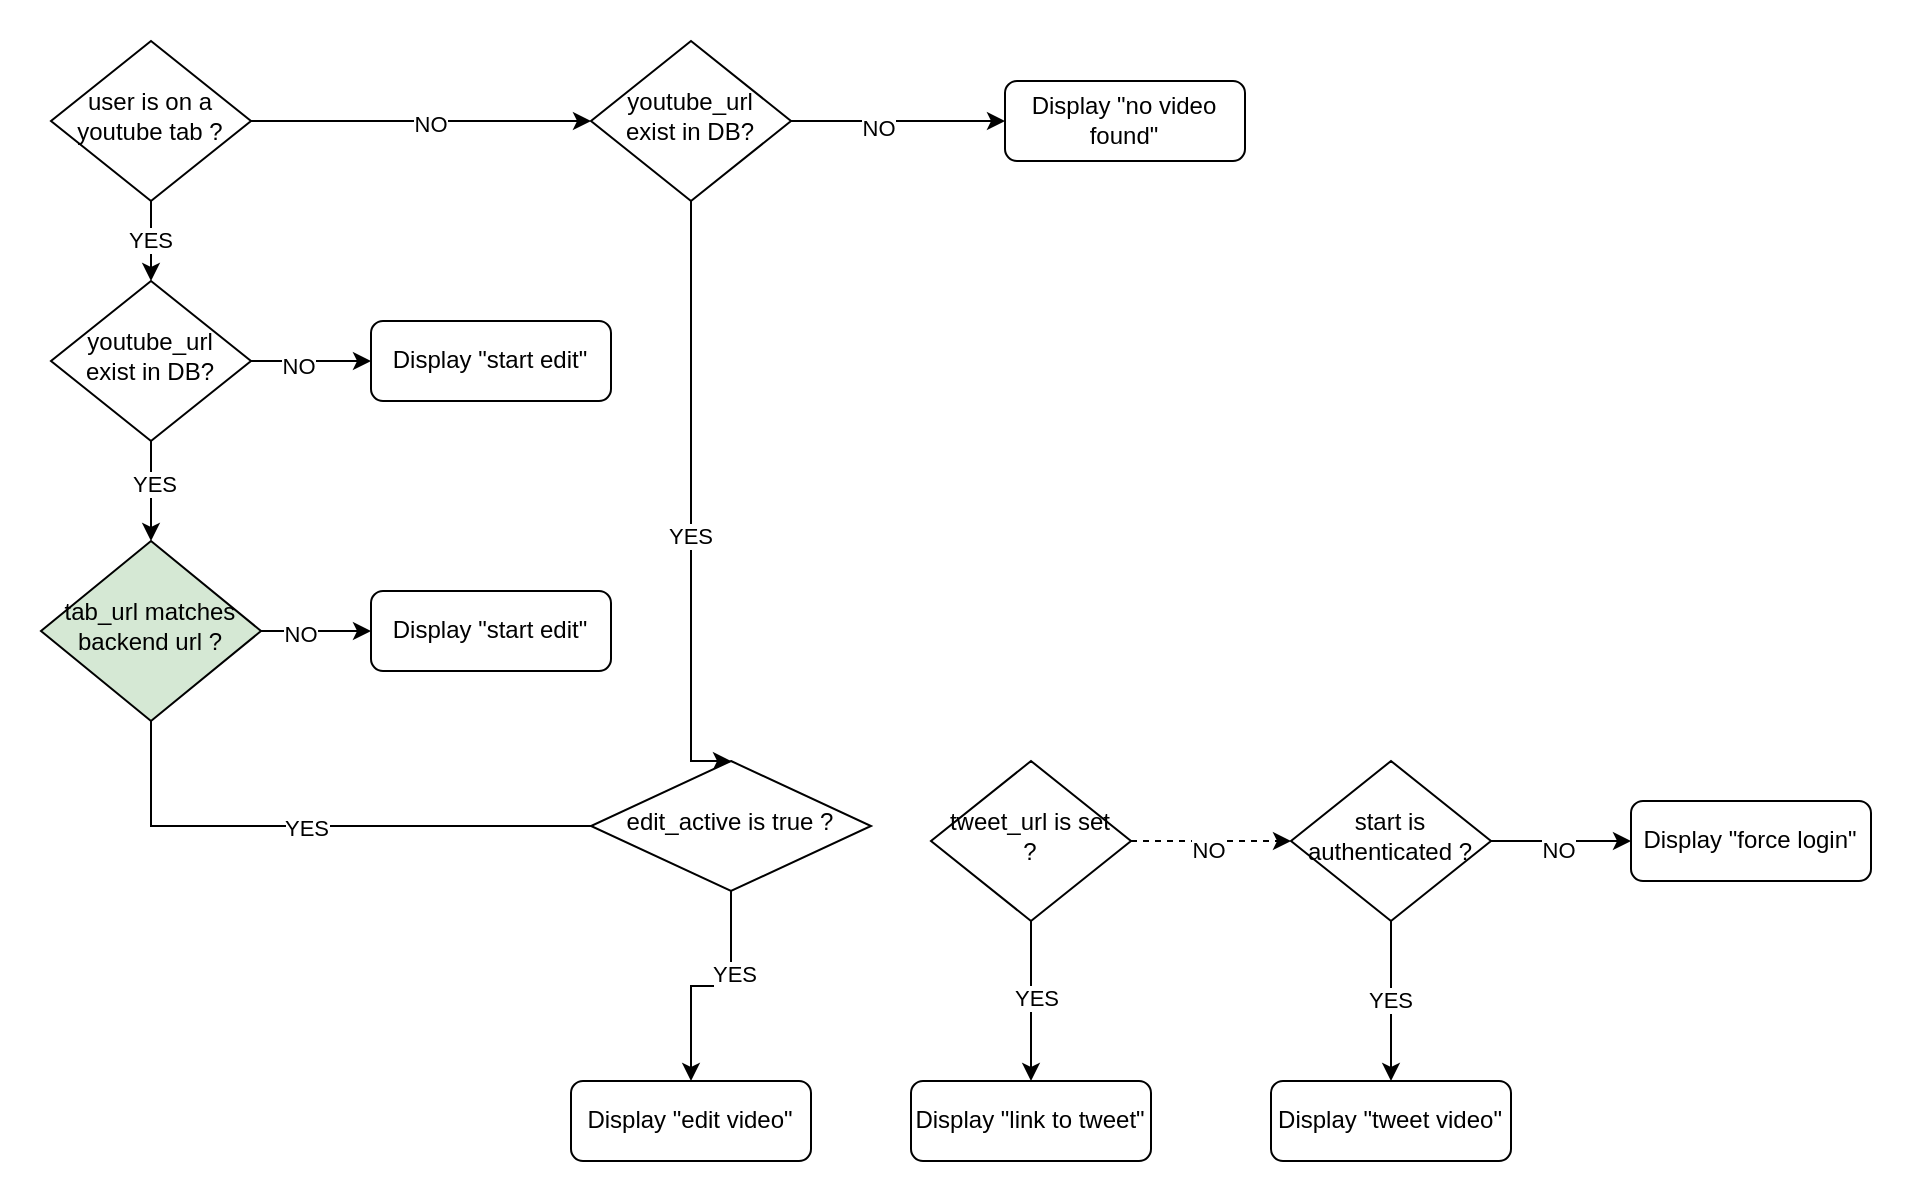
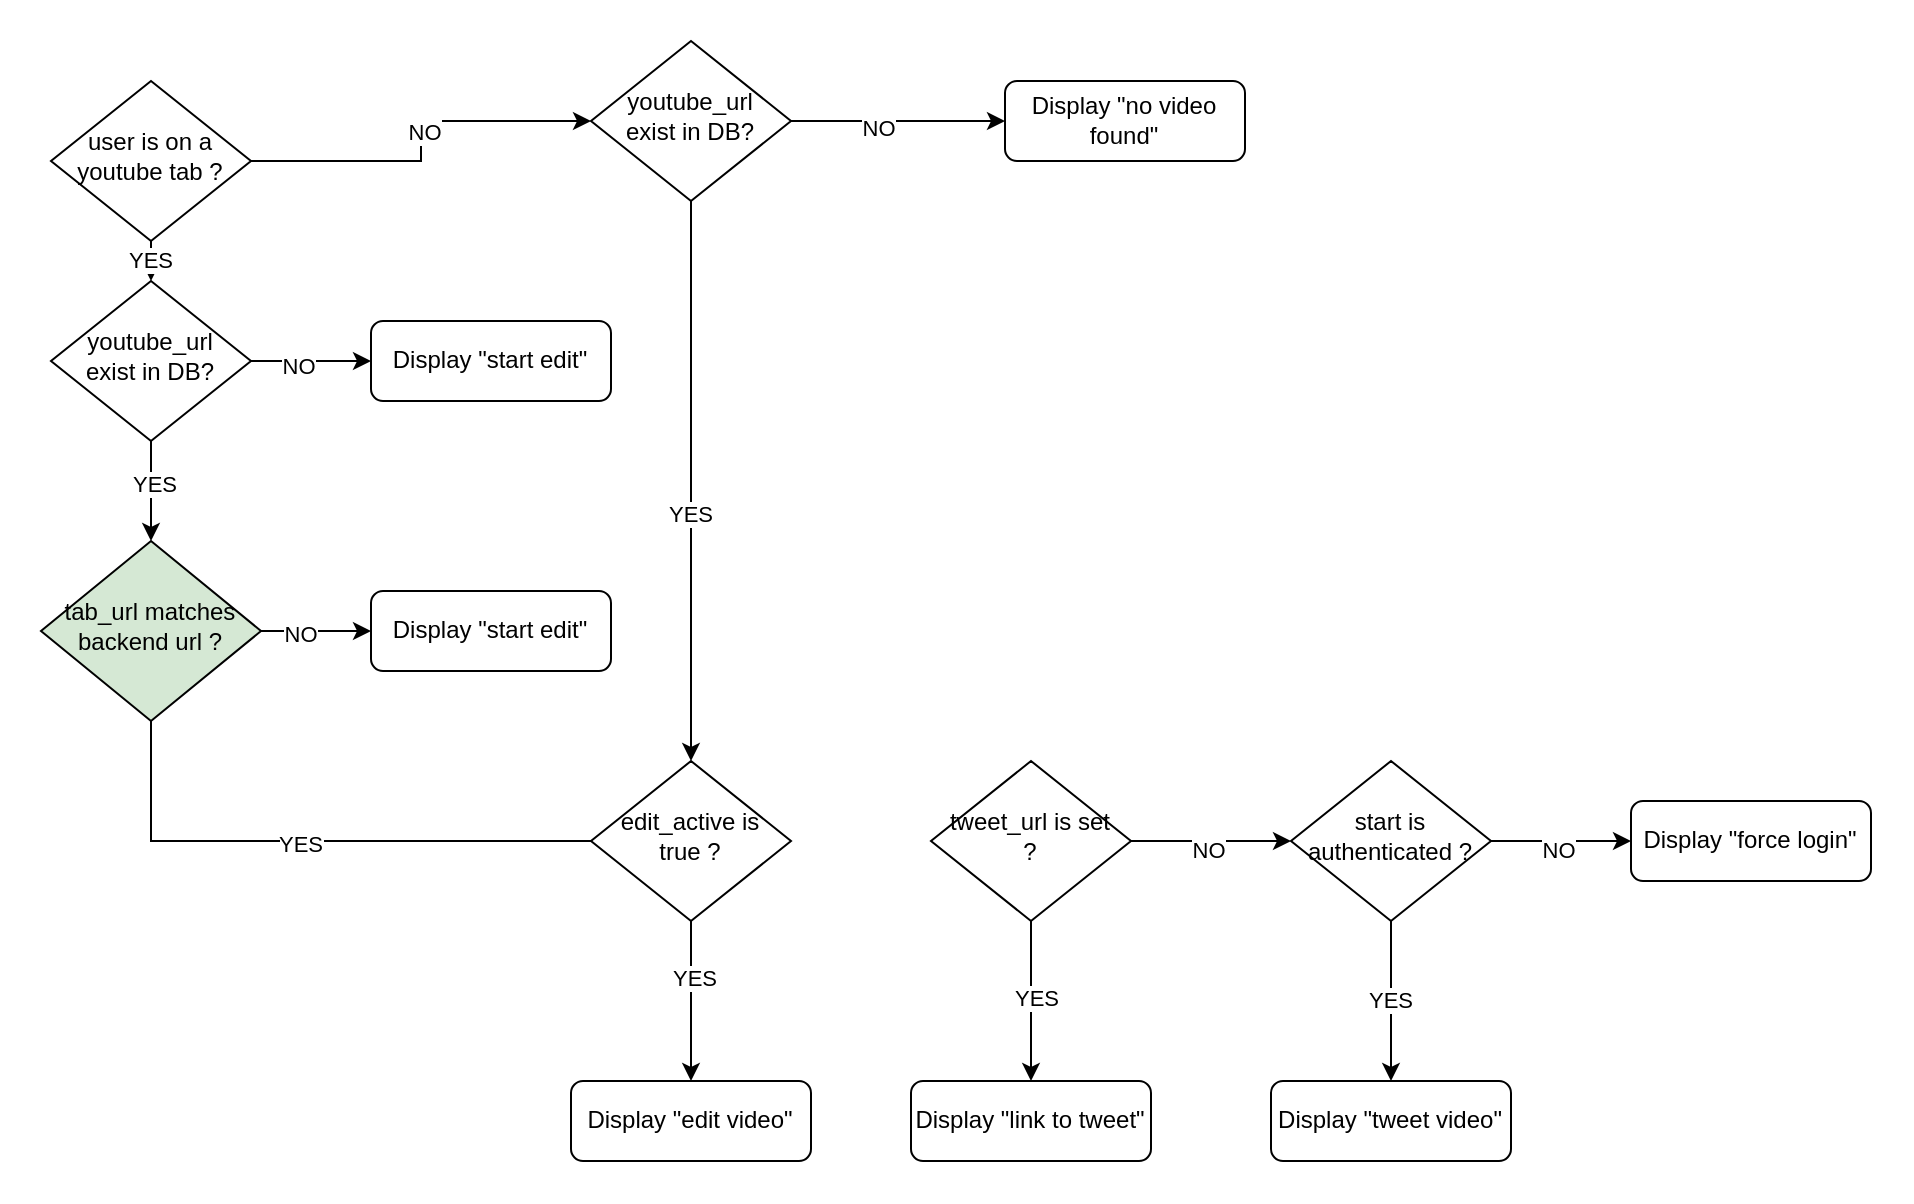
node "user is on a youtube tab ?": moved (151, 121) -> (151, 161)
node "edit_active is true ?": size 280x130 -> 200x160
edge "tweet_url is set ?" -> "start is authenticated ?": style dashed -> solid
